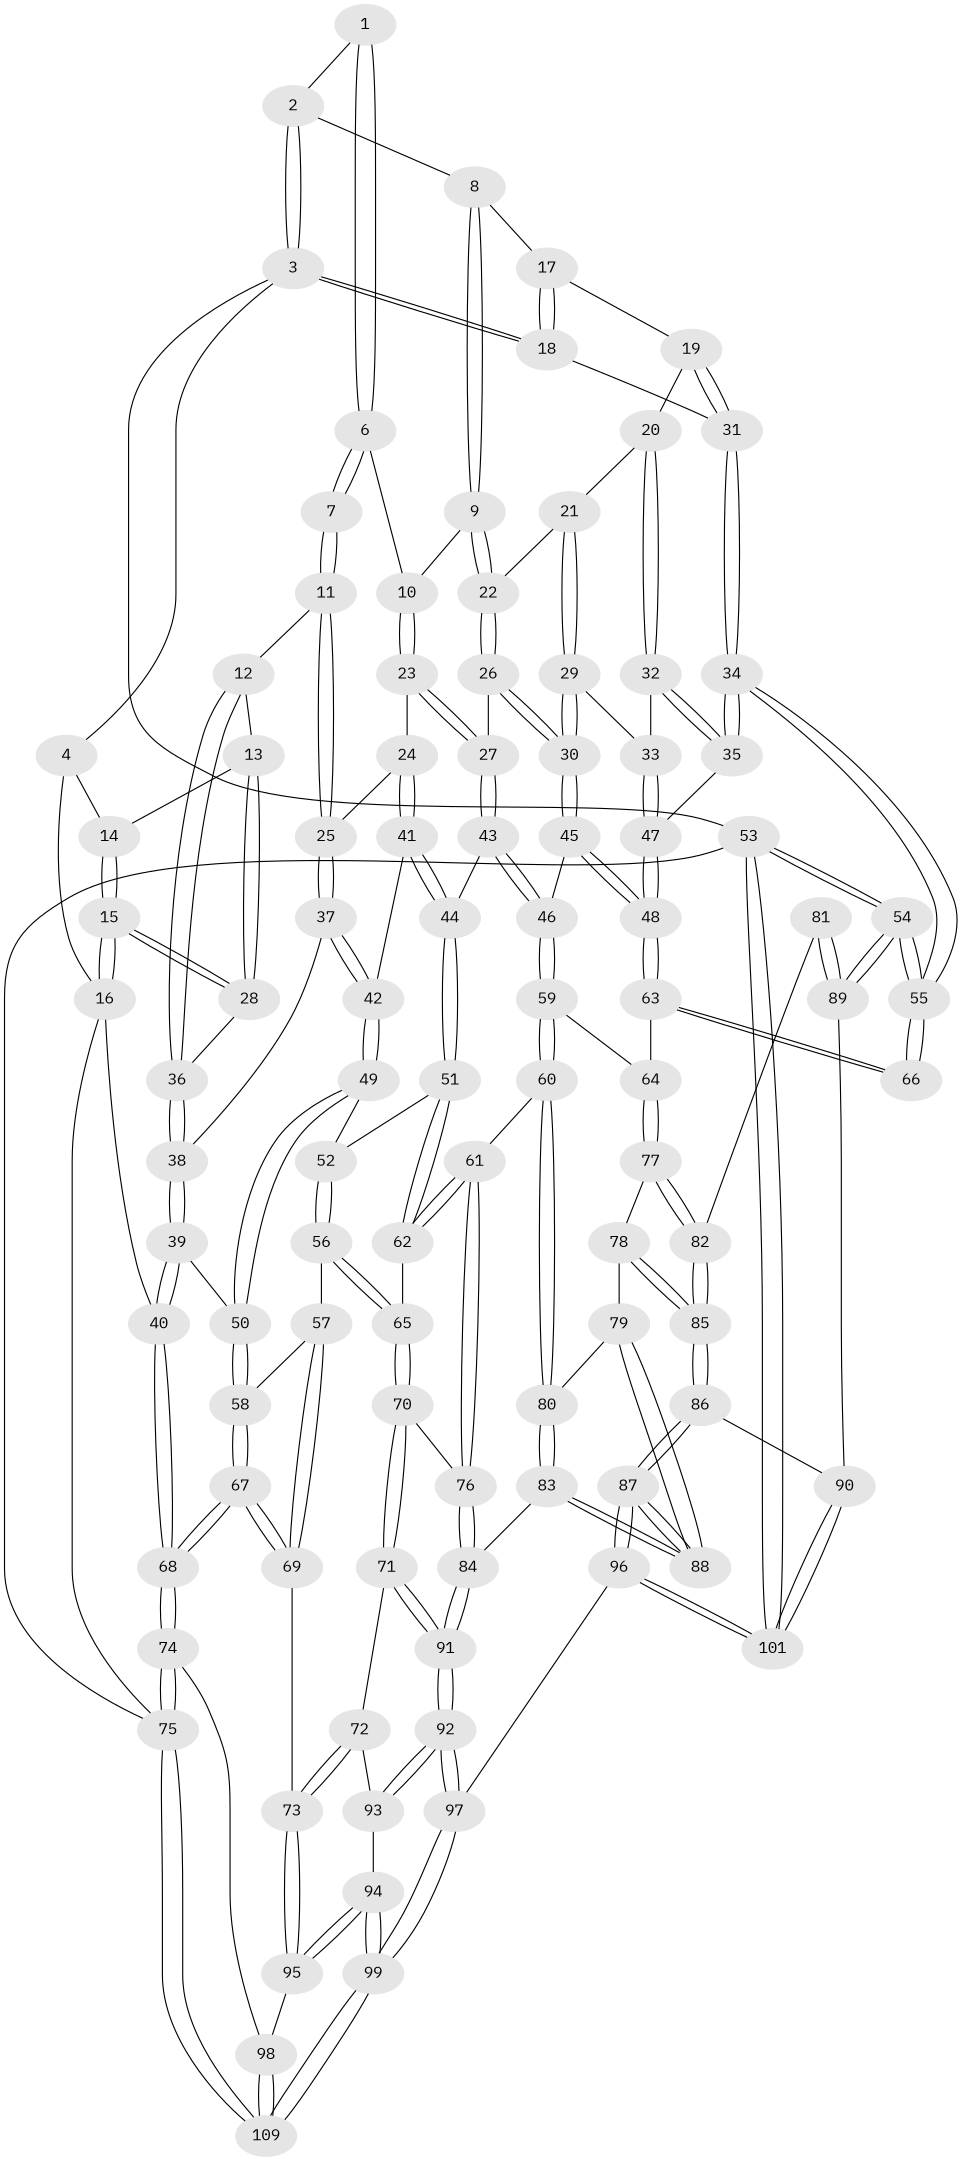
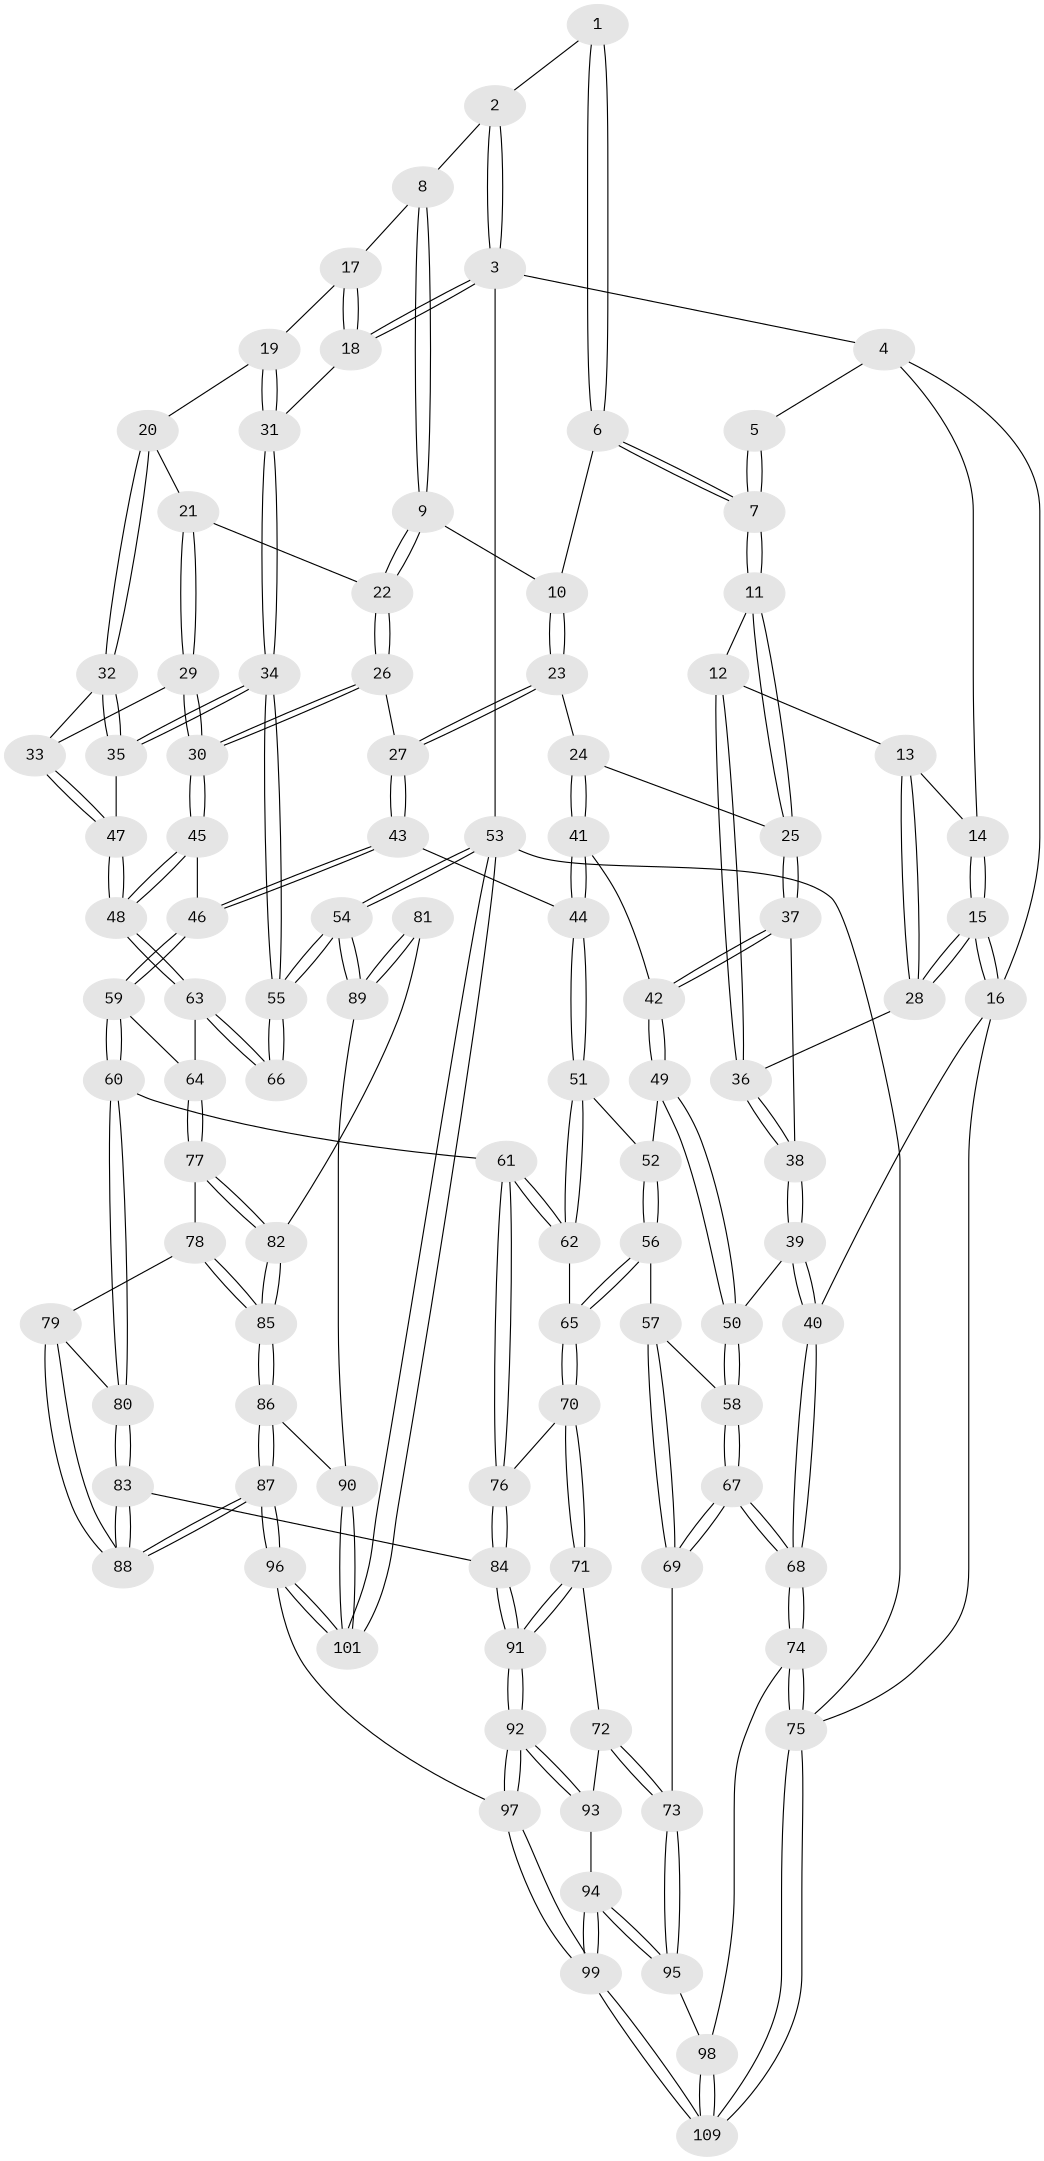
node "5": added
